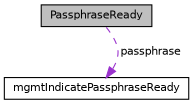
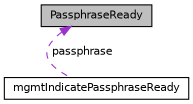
edge "PassphraseReady" -> "mgmtIndicatePassphraseReady": reversed
